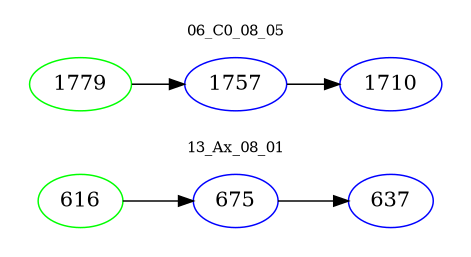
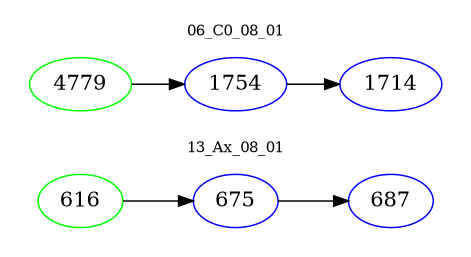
cluster "06_C0_08_05": label "06_C0_08_05" -> "06_C0_08_01"
node "1779": label "1779" -> "4779"
node "1757": label "1757" -> "1754"
node "1710": label "1710" -> "1714"
node "637": label "637" -> "687"
